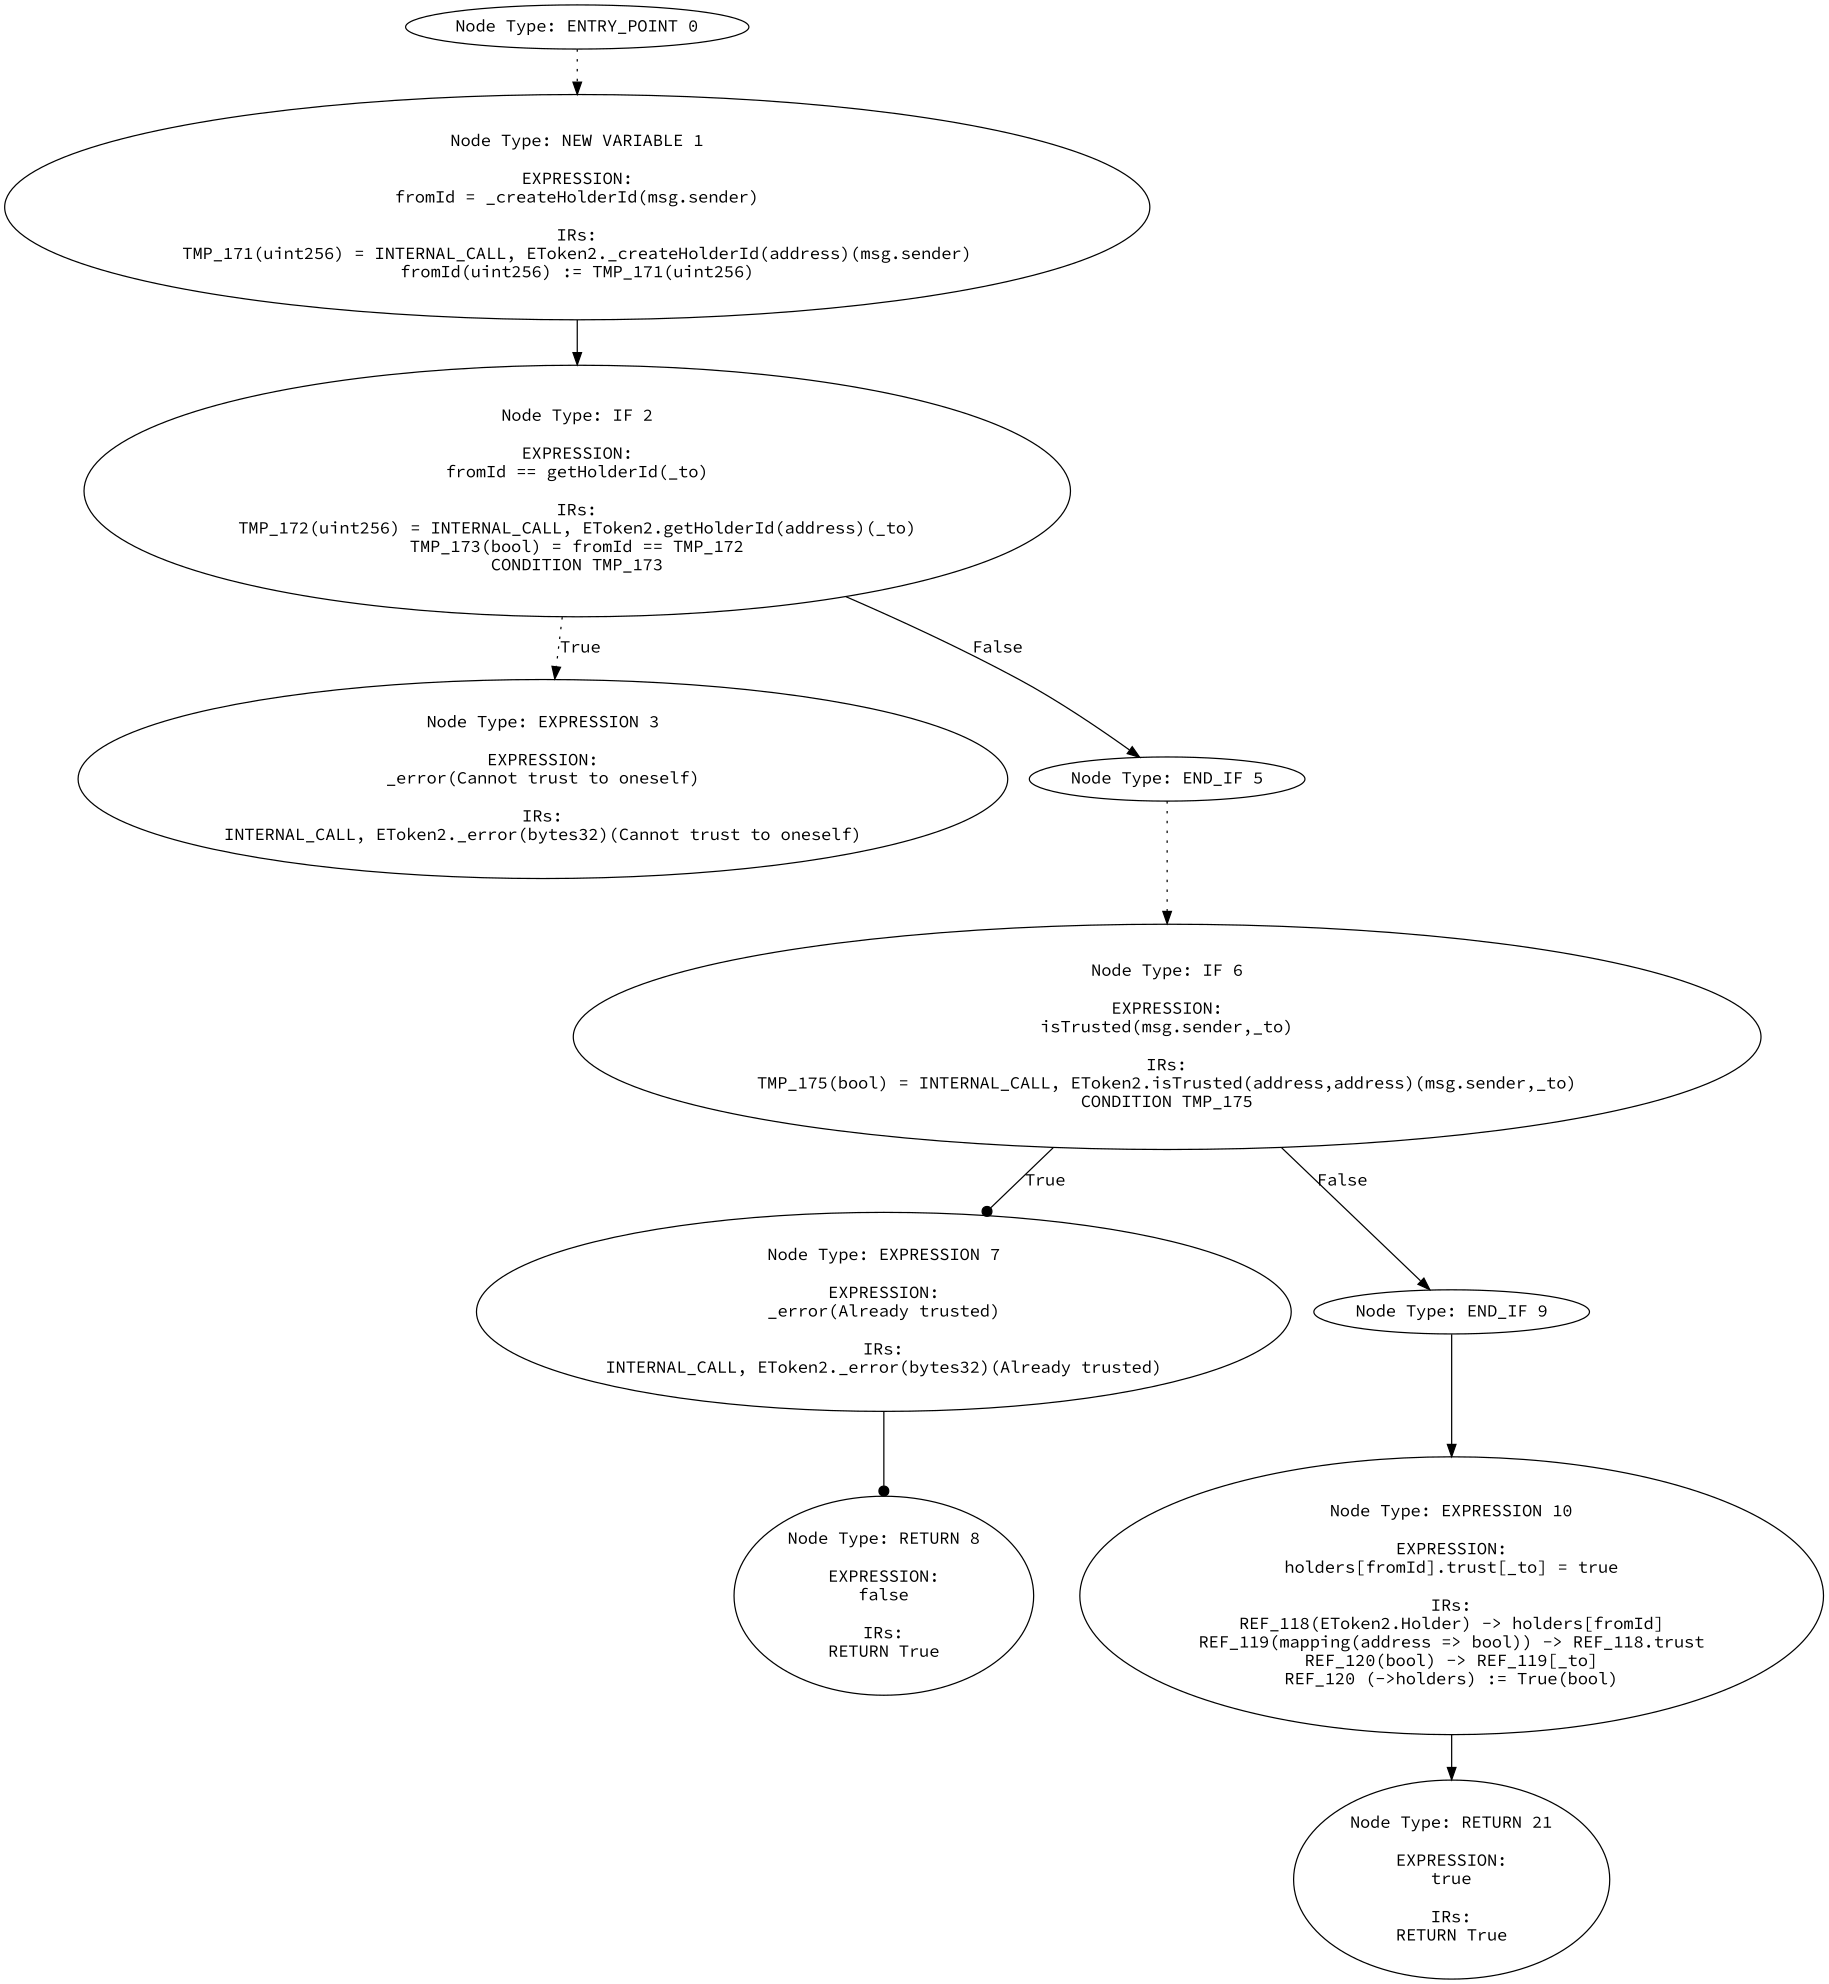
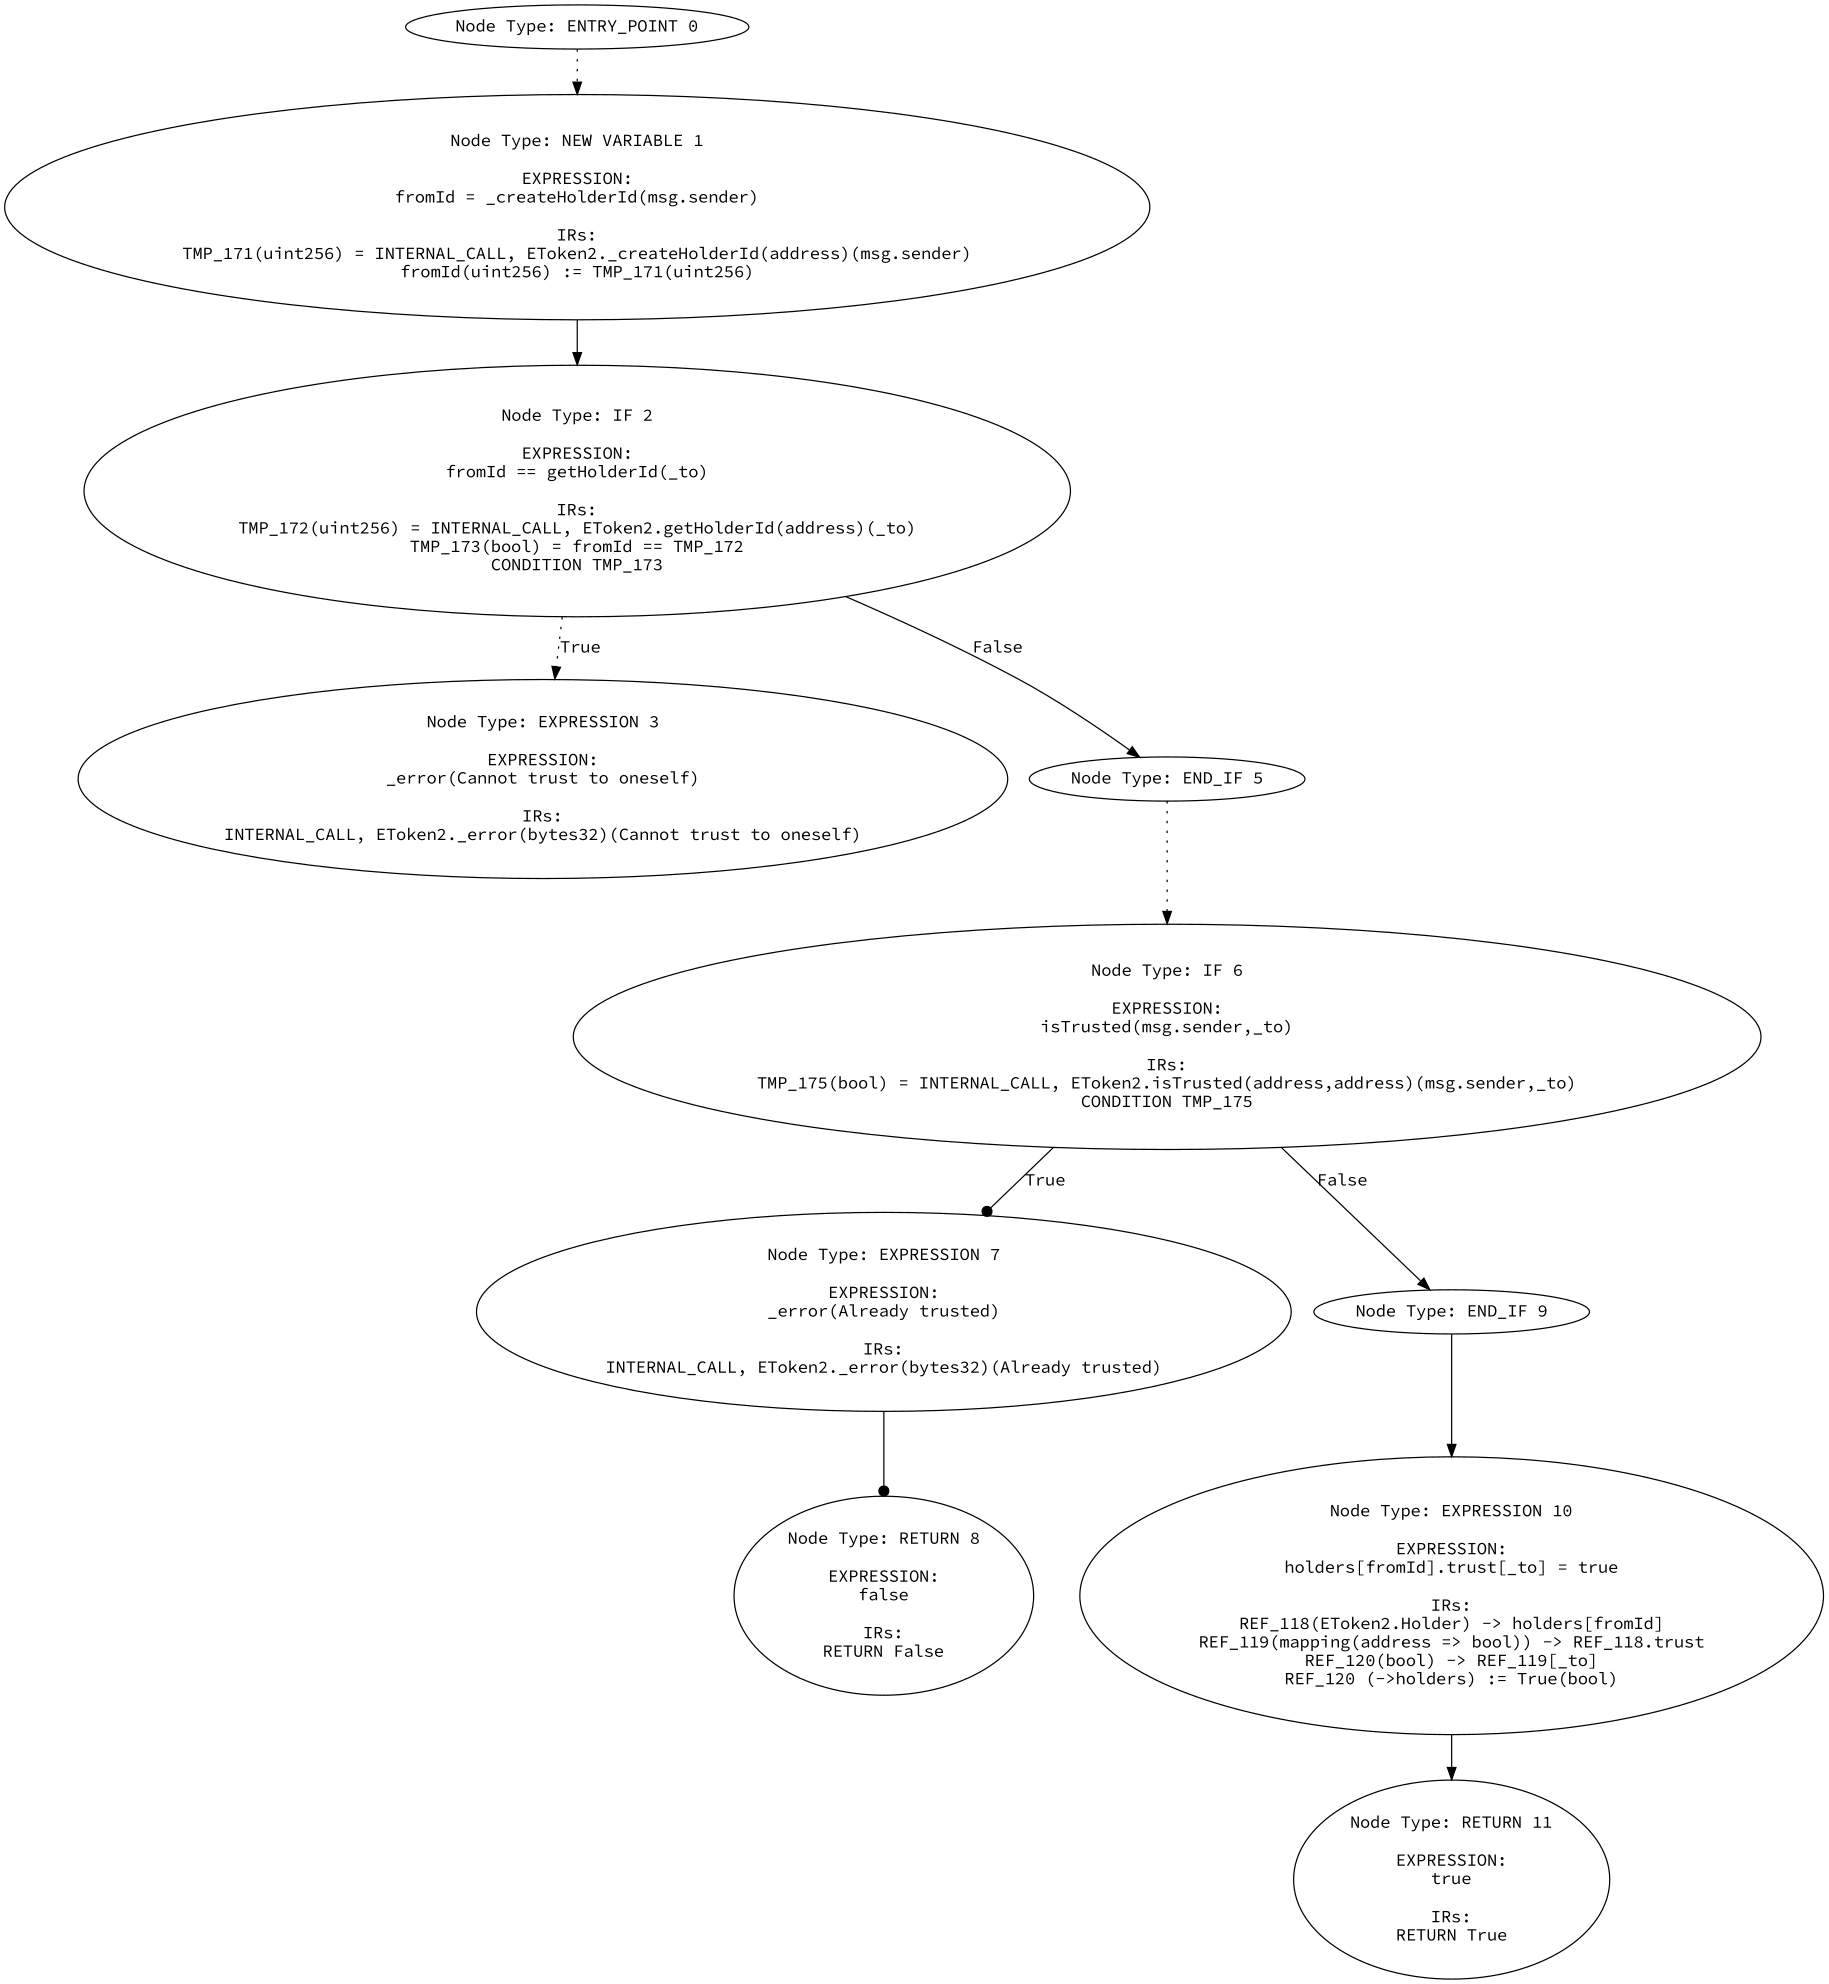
node "Node Type: RETURN 8 EXPRESSION: false IRs: RETURN True": label "Node Type: RETURN 8 EXPRESSION: false IRs: RETURN True" -> "Node Type: RETURN 8 EXPRESSION: false IRs: RETURN False"
node "Node Type: RETURN 21 EXPRESSION: true IRs: RETURN True": label "Node Type: RETURN 21 EXPRESSION: true IRs: RETURN True" -> "Node Type: RETURN 11 EXPRESSION: true IRs: RETURN True"
